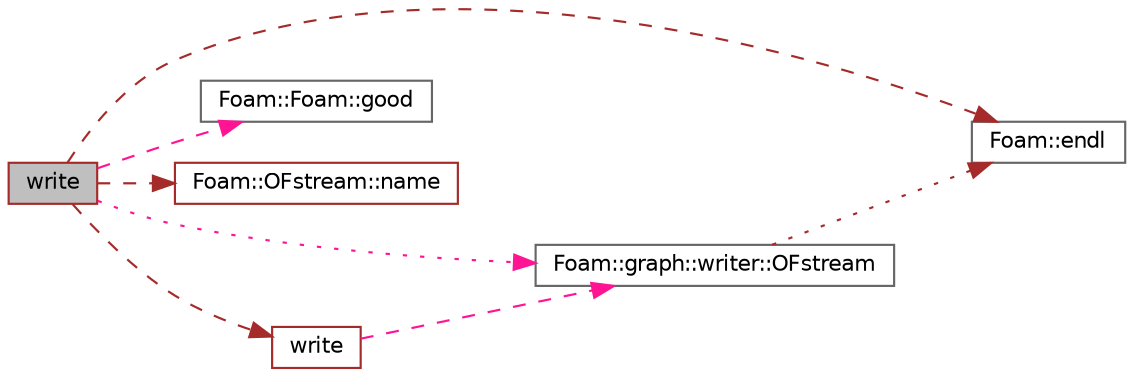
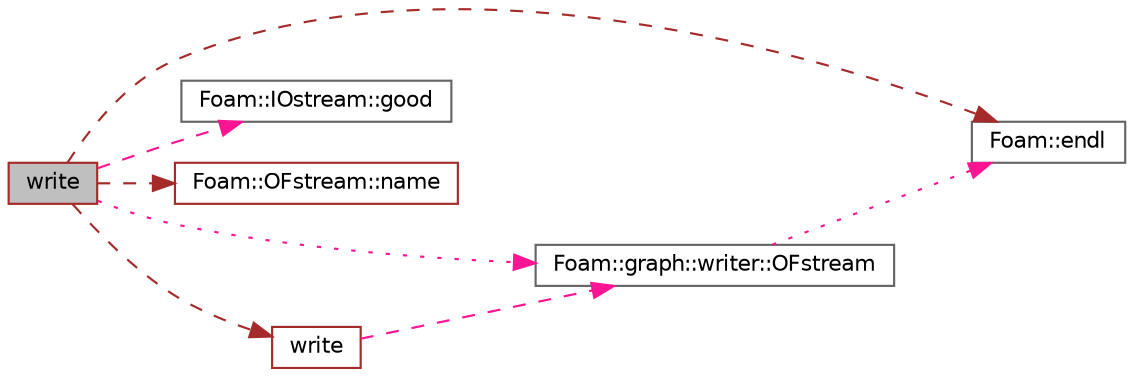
node "Foam::Foam::good": label "Foam::Foam::good" -> "Foam::IOstream::good"
edge "Foam::graph::writer::OFstream" -> "Foam::endl": color brown -> deeppink
